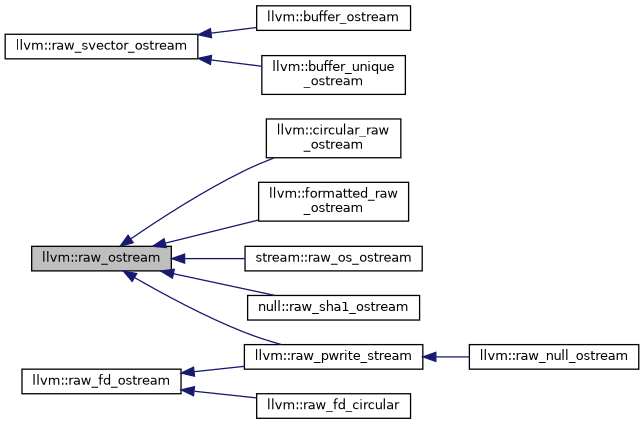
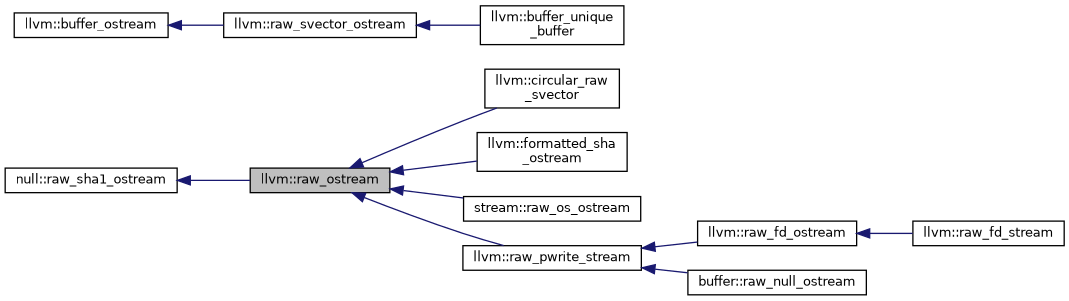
edge "llvm::buffer_ostream" -> "llvm::raw_svector_ostream": reversed
node "llvm::buffer_unique _ostream": label "llvm::buffer_unique _ostream" -> "llvm::buffer_unique _buffer"
node "llvm::circular_raw _ostream": label "llvm::circular_raw _ostream" -> "llvm::circular_raw _svector"
node "llvm::formatted_raw _ostream": label "llvm::formatted_raw _ostream" -> "llvm::formatted_sha _ostream"
edge "null::raw_sha1_ostream" -> "llvm::raw_ostream": reversed
node "llvm::raw_null_ostream": label "llvm::raw_null_ostream" -> "buffer::raw_null_ostream"
edge "llvm::raw_pwrite_stream" -> "llvm::raw_fd_ostream": reversed
node "llvm::raw_fd_circular": label "llvm::raw_fd_circular" -> "llvm::raw_fd_stream"
